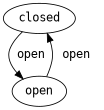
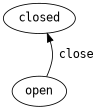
edge "closed" -> "open": removed, label "open"
edge "open" -> "closed": label " open " -> " close "
